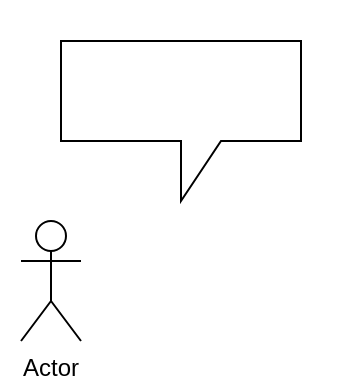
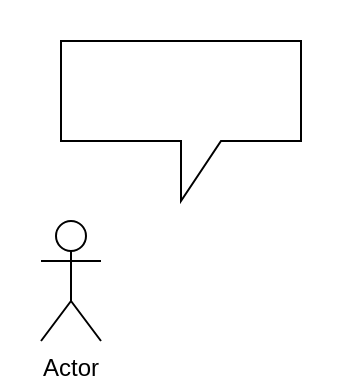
node "Actor": moved (51, 281) -> (71, 281)
